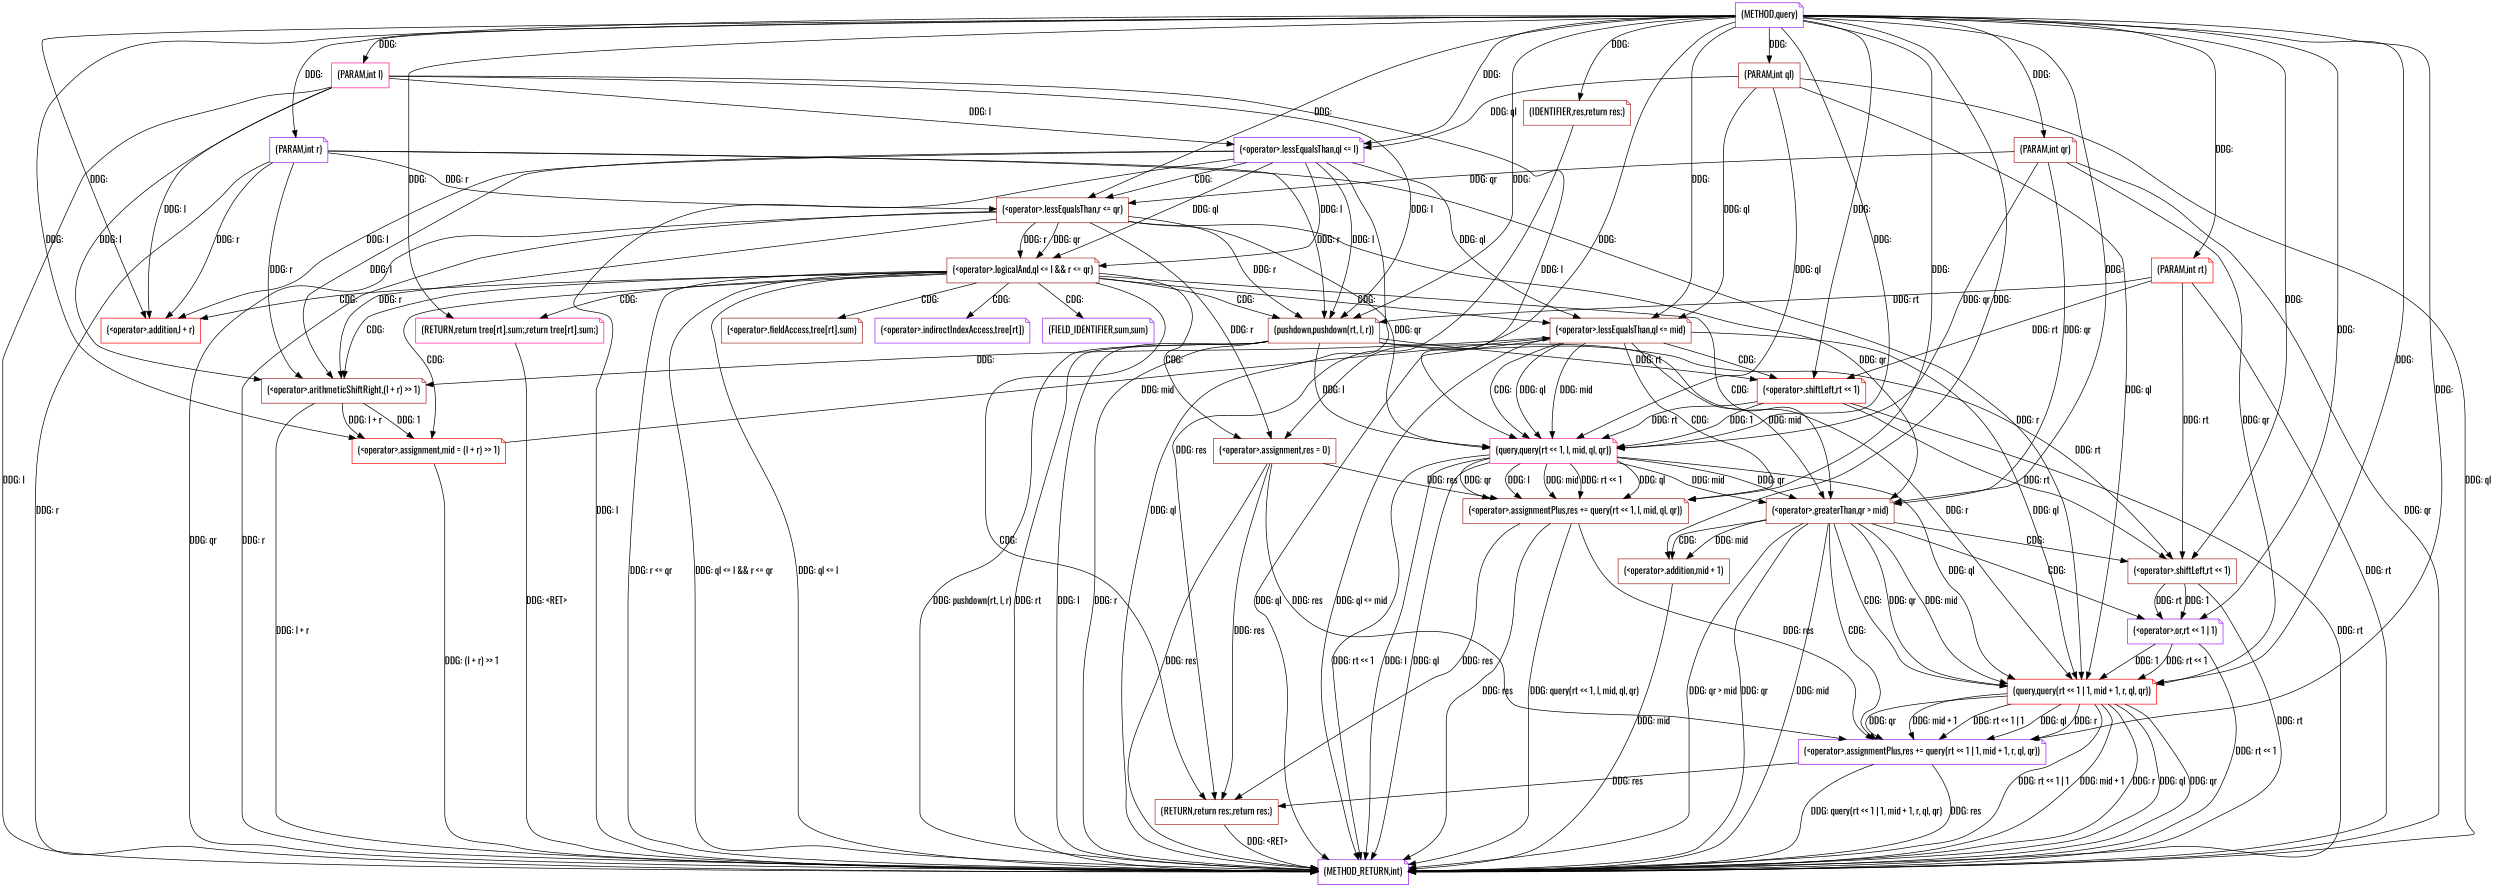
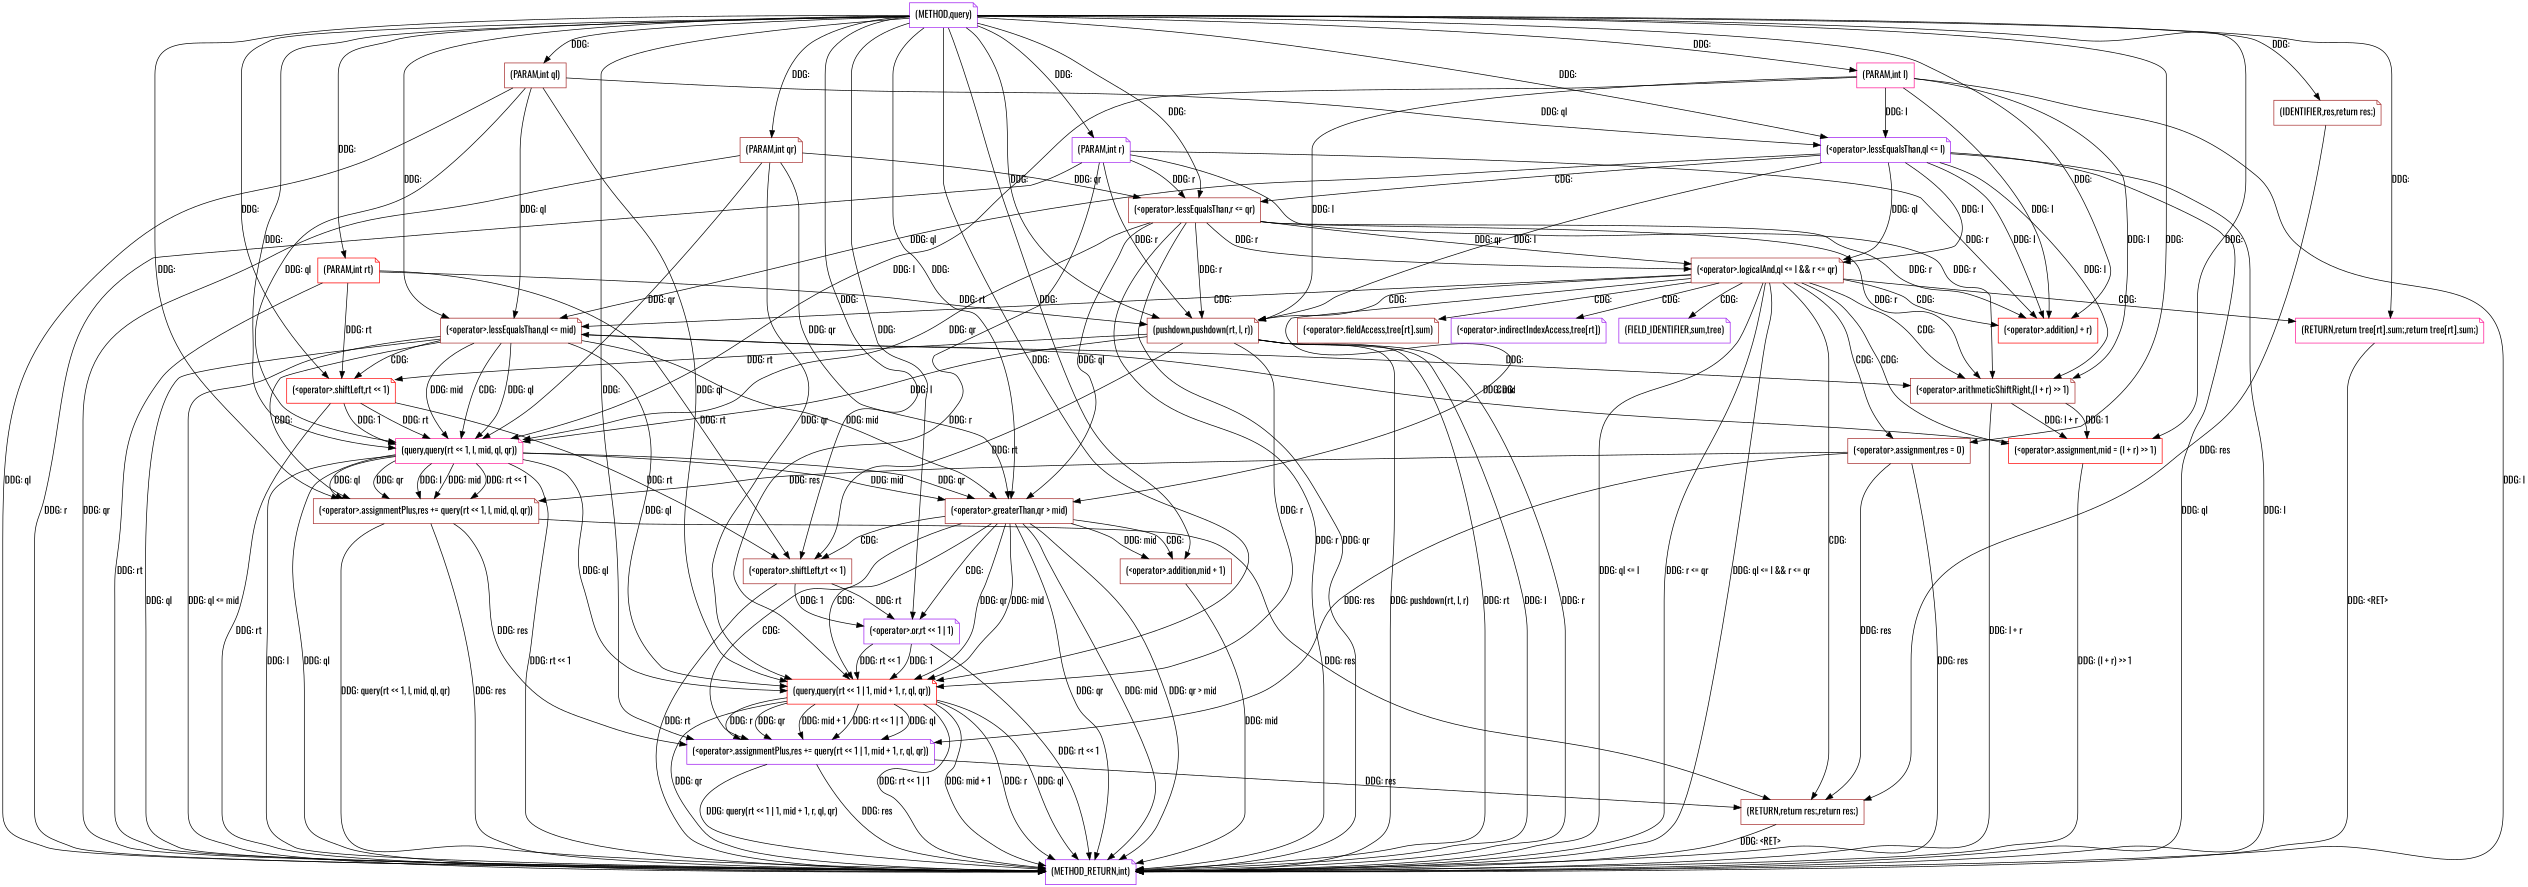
edge "(<operator>.lessEqualsThan,r <= qr)" -> "(<operator>.assignment,res = 0)": now "(<operator>.lessEqualsThan,r <= qr)" -> "(<operator>.addition,l + r)"
node "(FIELD_IDENTIFIER,sum,sum)": label "(FIELD_IDENTIFIER,sum,sum)" -> "(FIELD_IDENTIFIER,sum,tree)"
edge "(<operator>.lessEqualsThan,r <= qr)" -> "(<operator>.greaterThan,qr > mid)": label "DDG: qr" -> "DDG: ql"
node "(<operator>.assignment,mid = (l + r) >> 1)": shape note -> box
node "(<operator>.greaterThan,qr > mid)": shape note -> box
